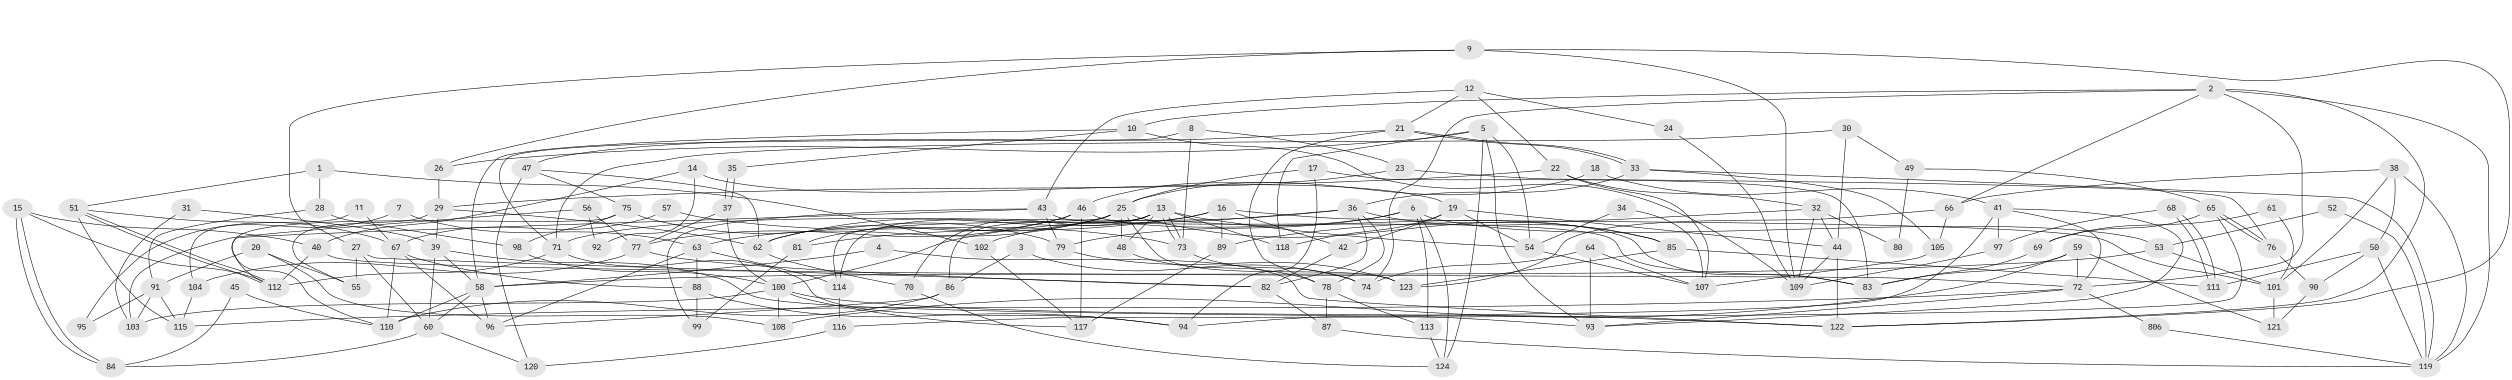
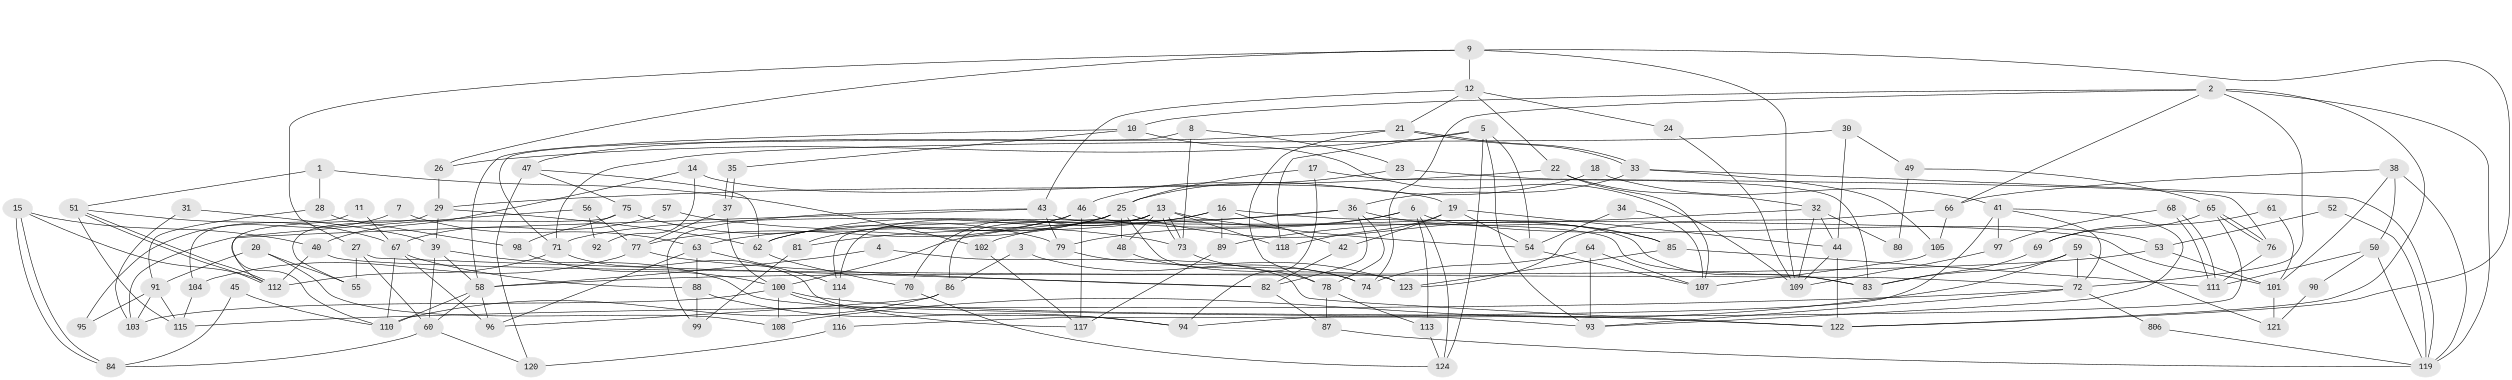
edge "9" -- "12": added
edge "76" -- "90": now "76" -- "111"
